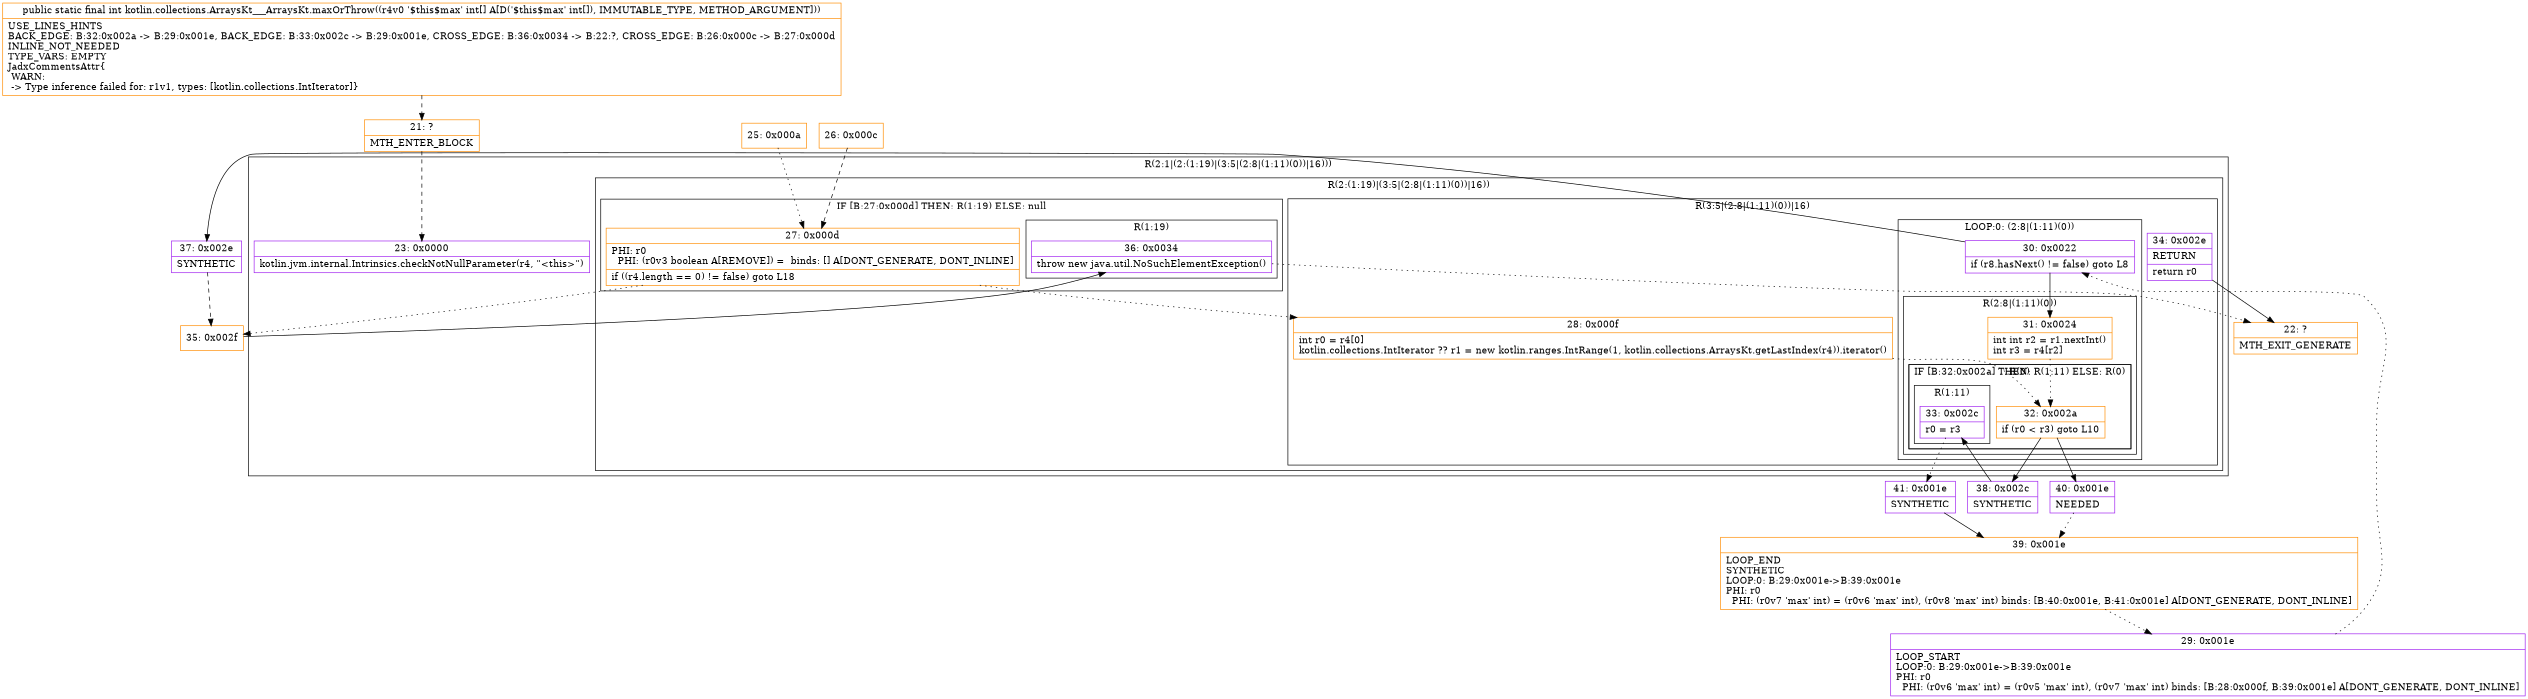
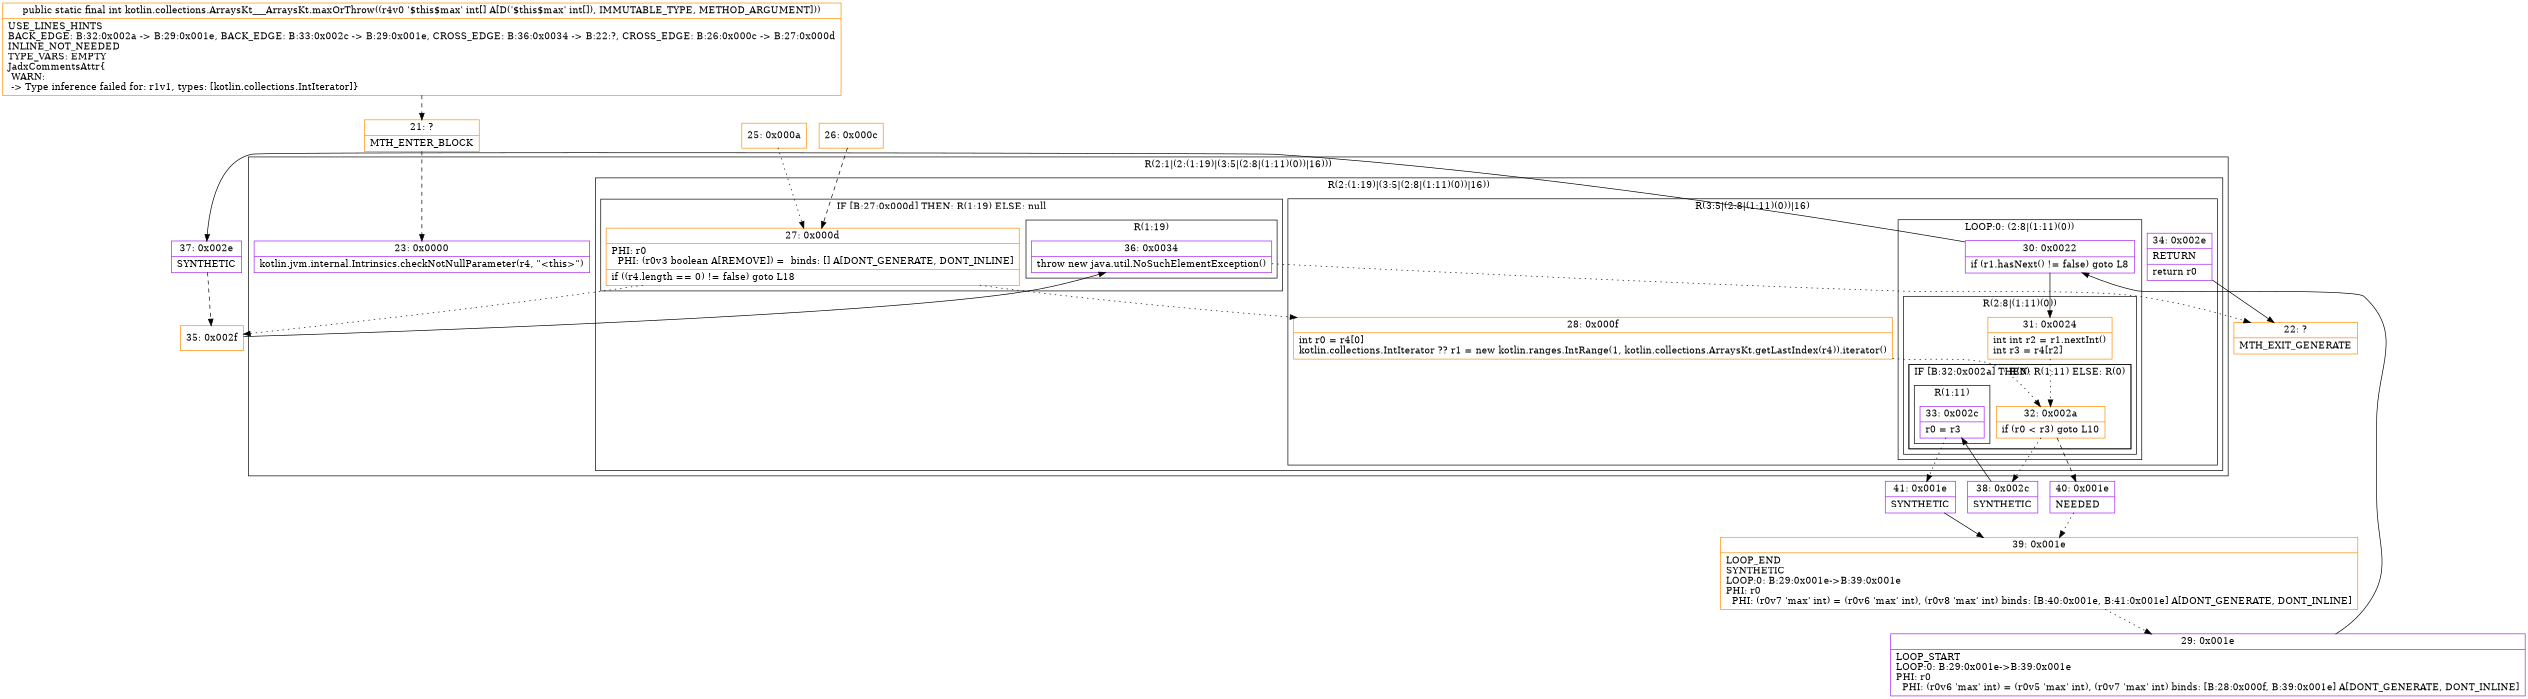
node "30: 0x0022": text "if (r8.hasNext() != false) goto L8" -> "if (r1.hasNext() != false) goto L8"
edge "29: 0x001e" -> "30: 0x0022": style dotted -> solid
edge "32: 0x002a" -> "38: 0x002c": style solid -> dotted
edge "32: 0x002a" -> "40: 0x001e": style solid -> dashed
